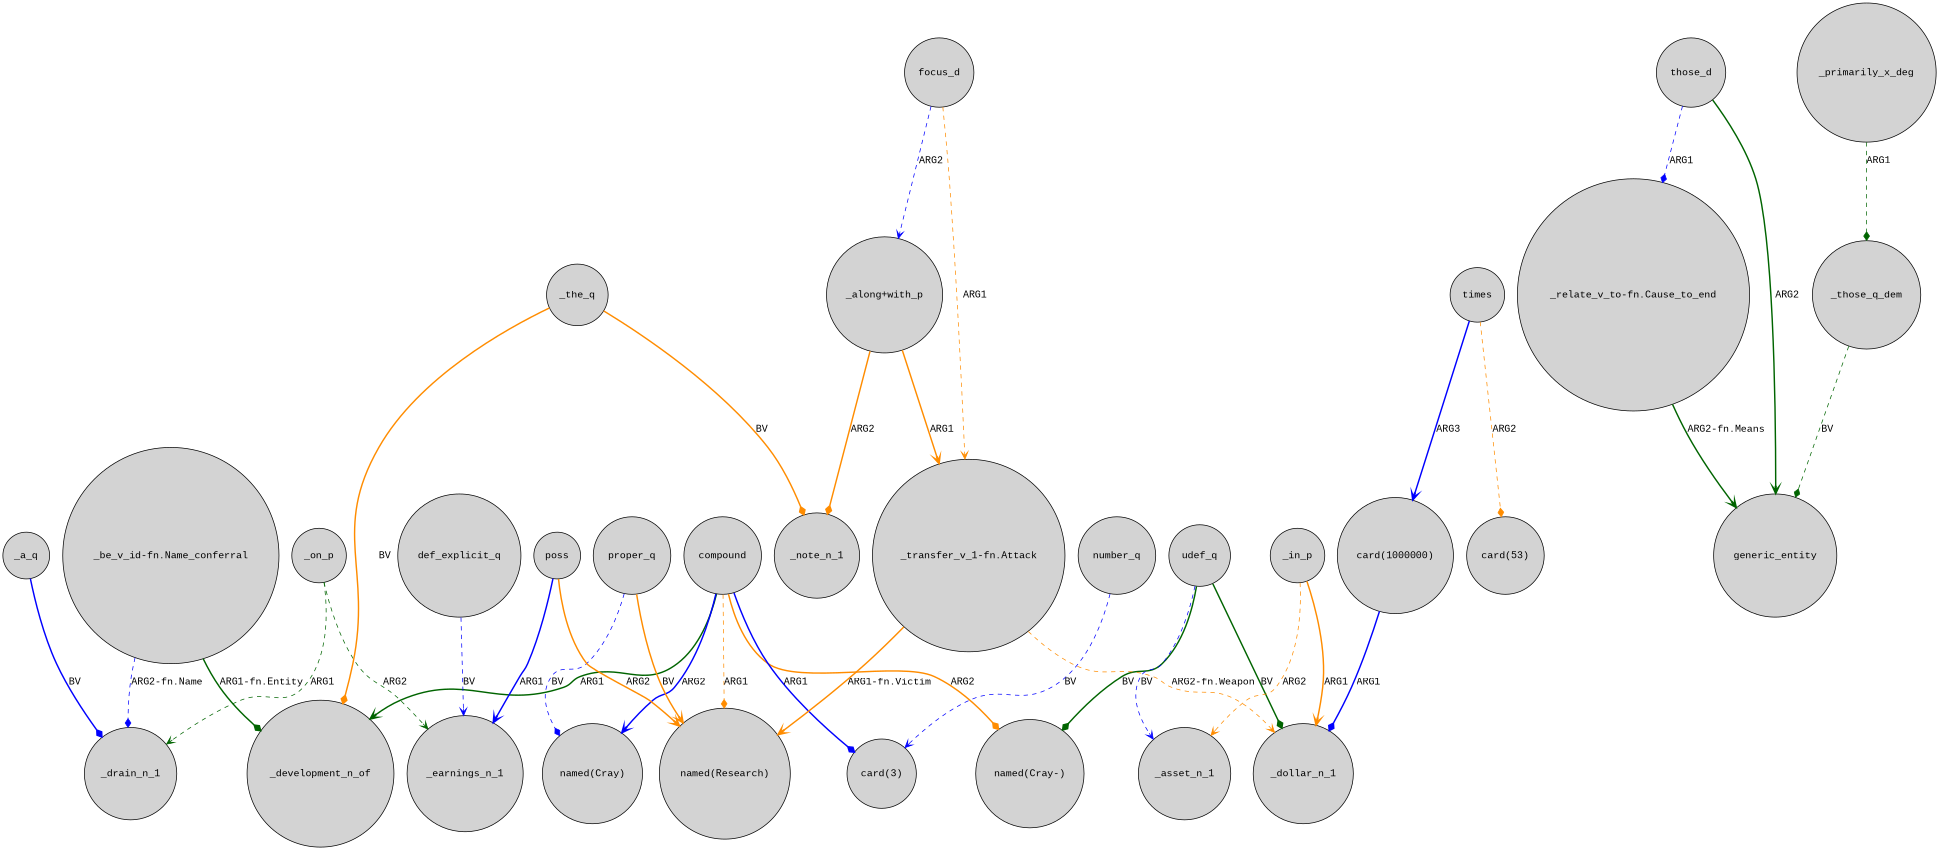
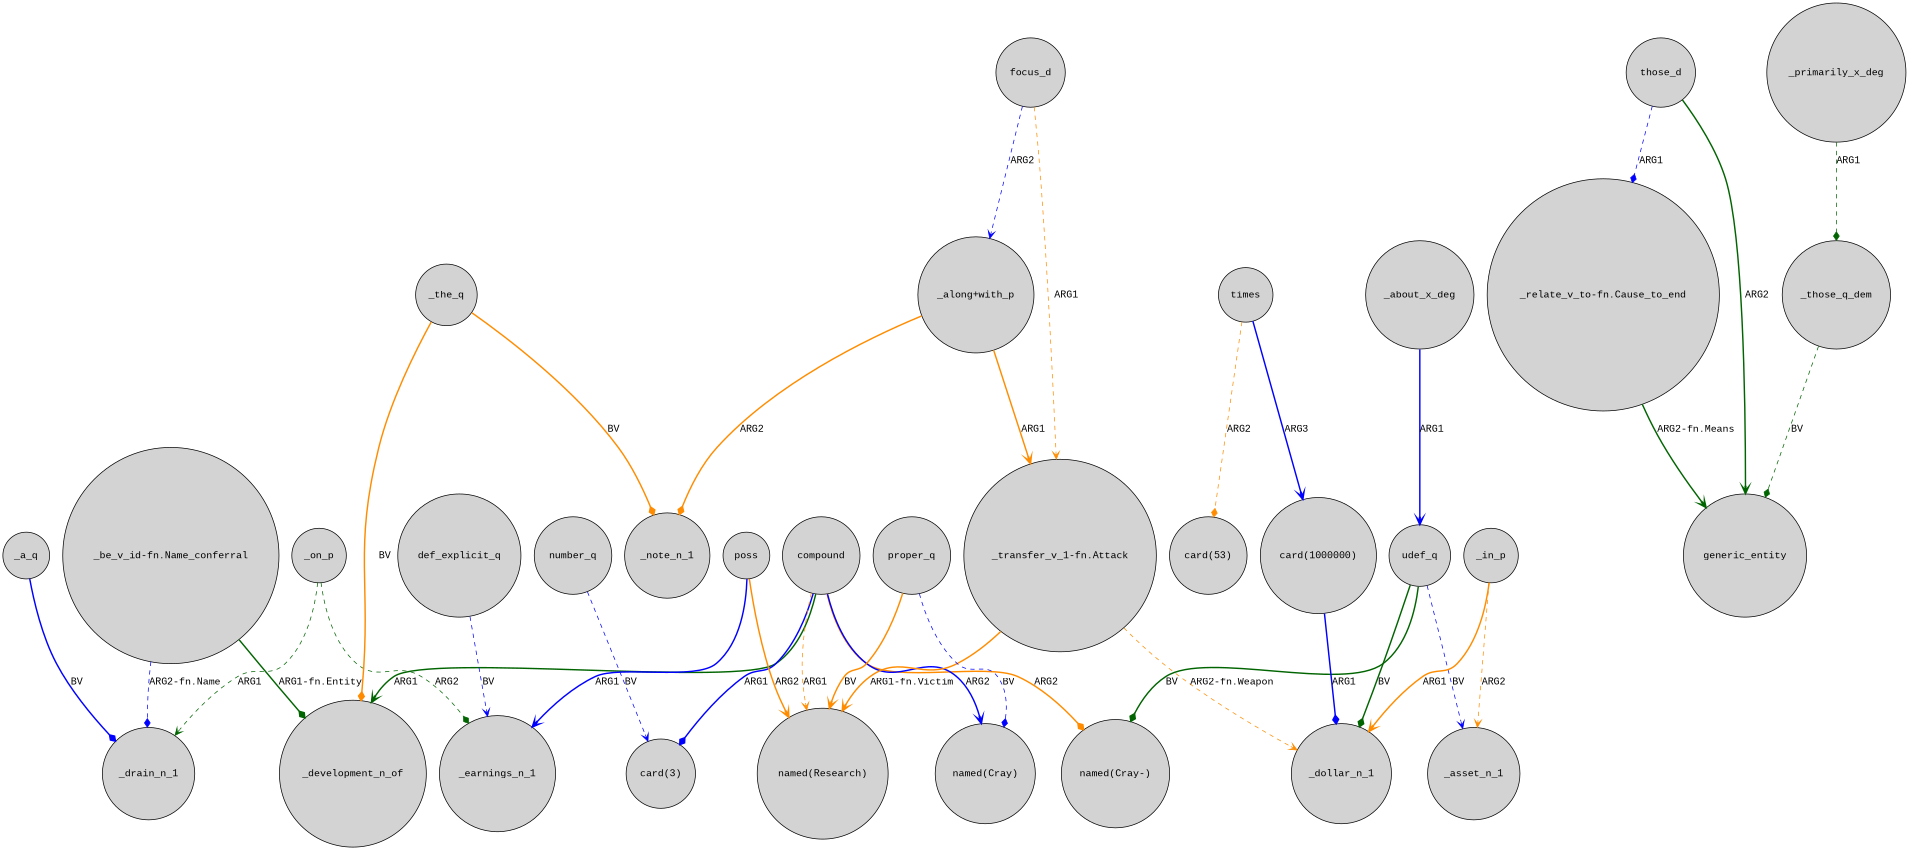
node "_about_x_deg": added
edge "compound" -> "named(Research)": arrowhead diamond -> vee
edge "_on_p" -> "_earnings_n_1": arrowhead vee -> diamond
